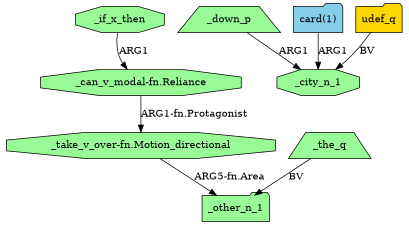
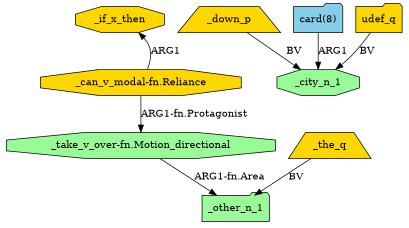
node "_if_x_then": fillcolor palegreen -> gold
node "_down_p": fillcolor palegreen -> gold
node "card(1)": label "card(1)" -> "card(8)"
edge "_if_x_then" -> "_can_v_modal-fn.Reliance": reversed
edge "_down_p" -> "_city_n_1": label "ARG1" -> "BV"
node "_can_v_modal-fn.Reliance": fillcolor palegreen -> gold
node "_the_q": fillcolor palegreen -> gold
edge "_take_v_over-fn.Motion_directional" -> "_other_n_1": label "ARG5-fn.Area" -> "ARG1-fn.Area"
